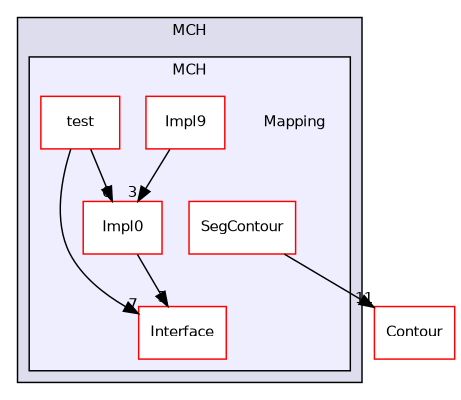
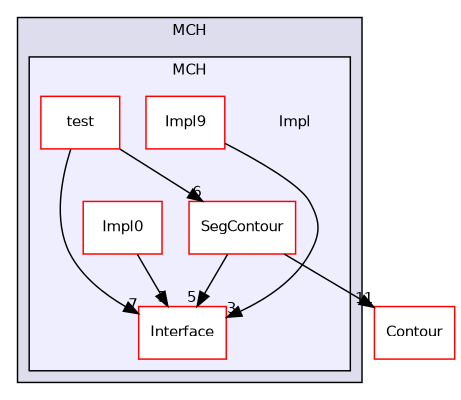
node "Mapping": label "Mapping" -> "Impl"
edge "test" -> "Impl0": now "test" -> "SegContour"
edge "Impl9" -> "Impl0": now "Impl9" -> "Interface"
edge "SegContour" -> "Interface": added
